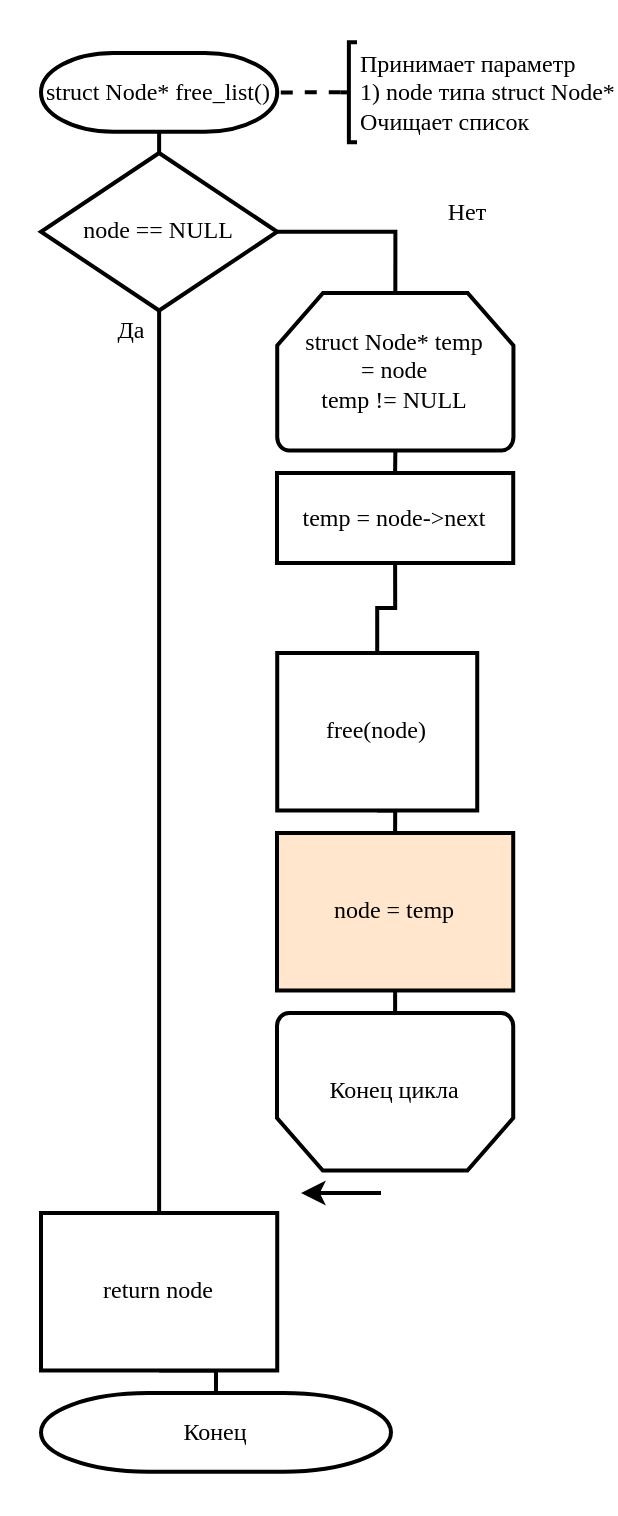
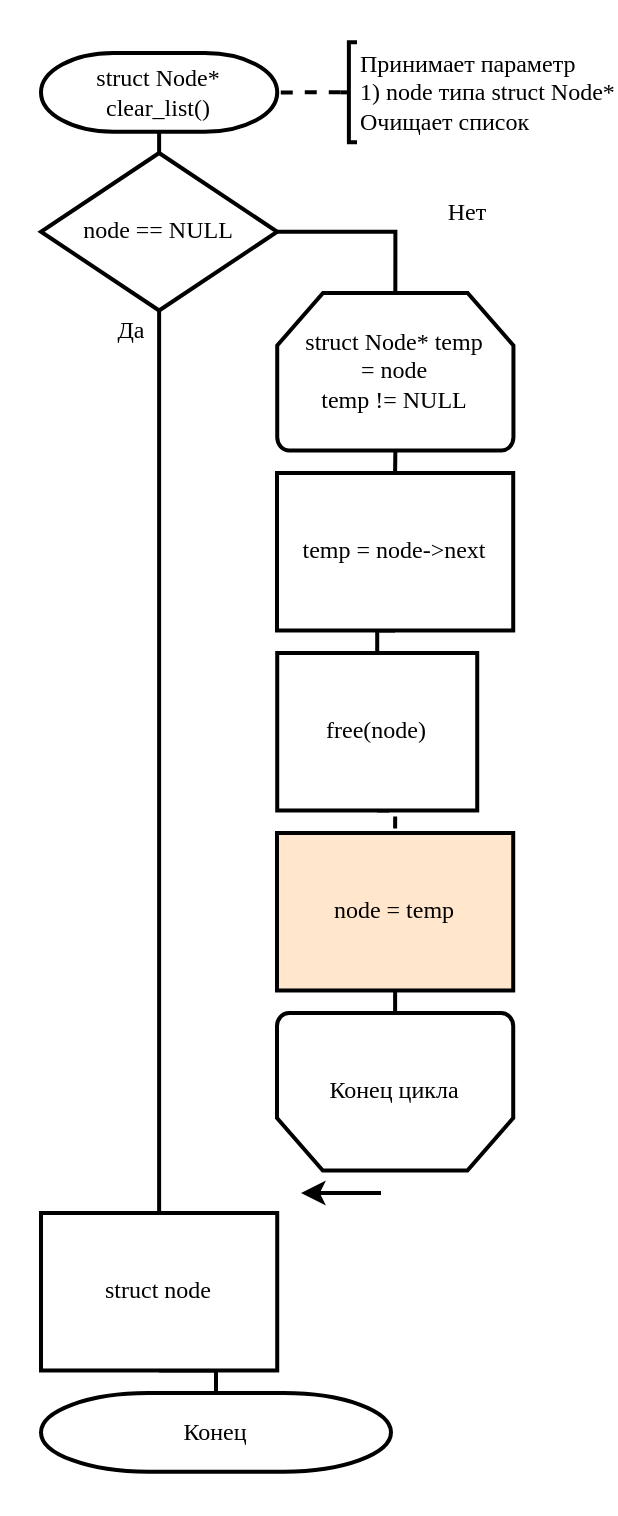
node "struct Node* free_list()": label "struct Node* free_list()" -> "struct Node* clear_list()"
node "temp = node->next": size 236x90 -> 236x157
edge "free(node)" -- "node = temp": style solid -> dashed
node "return node": label "return node" -> "struct node"
